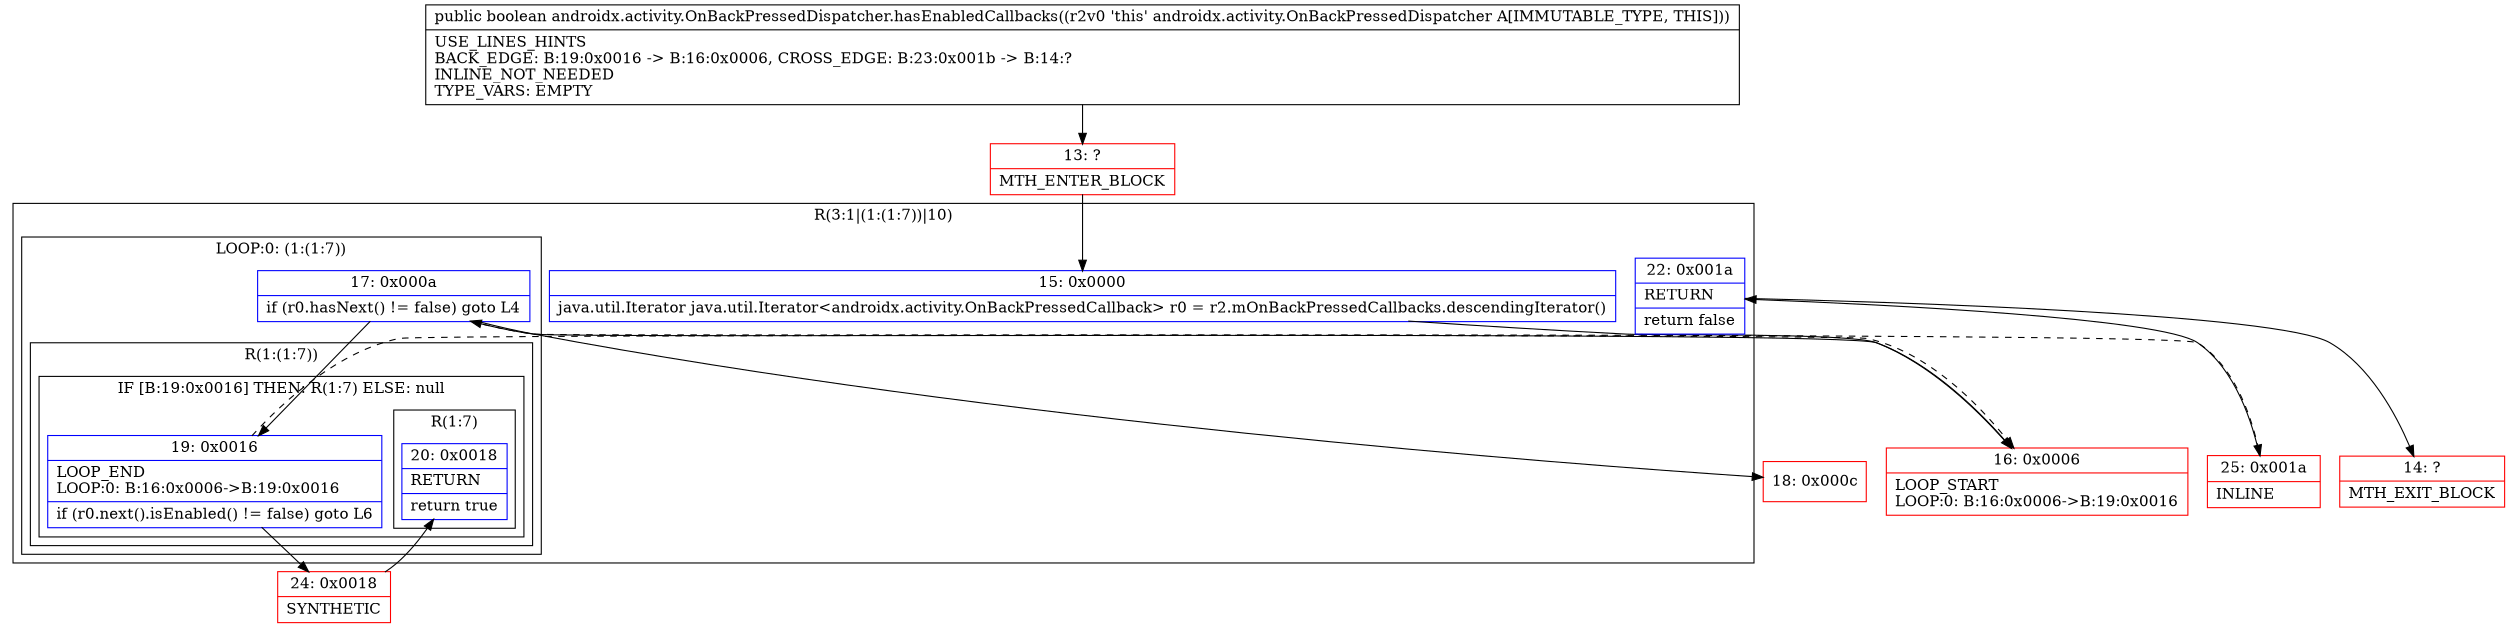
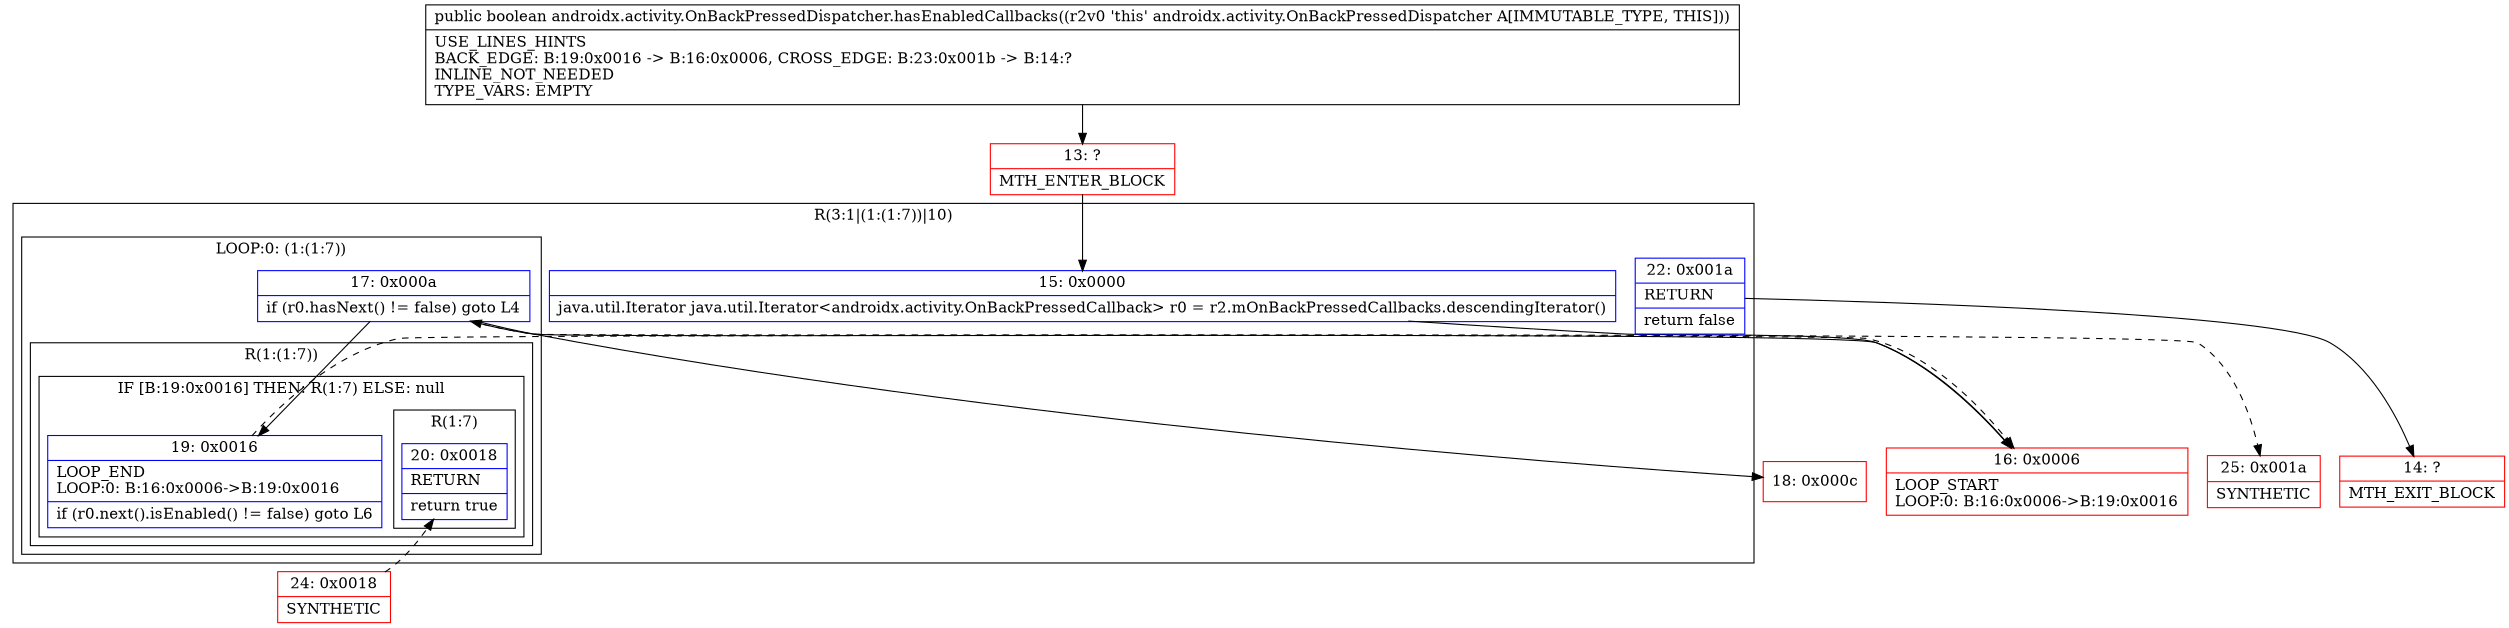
edge "25: 0x001a" -> "22: 0x001a": removed
node "25: 0x001a": text "INLINE" -> "SYNTHETIC"
edge "19: 0x0016" -> "24: 0x0018": removed
edge "24: 0x0018" -> "20: 0x0018": style solid -> dashed
